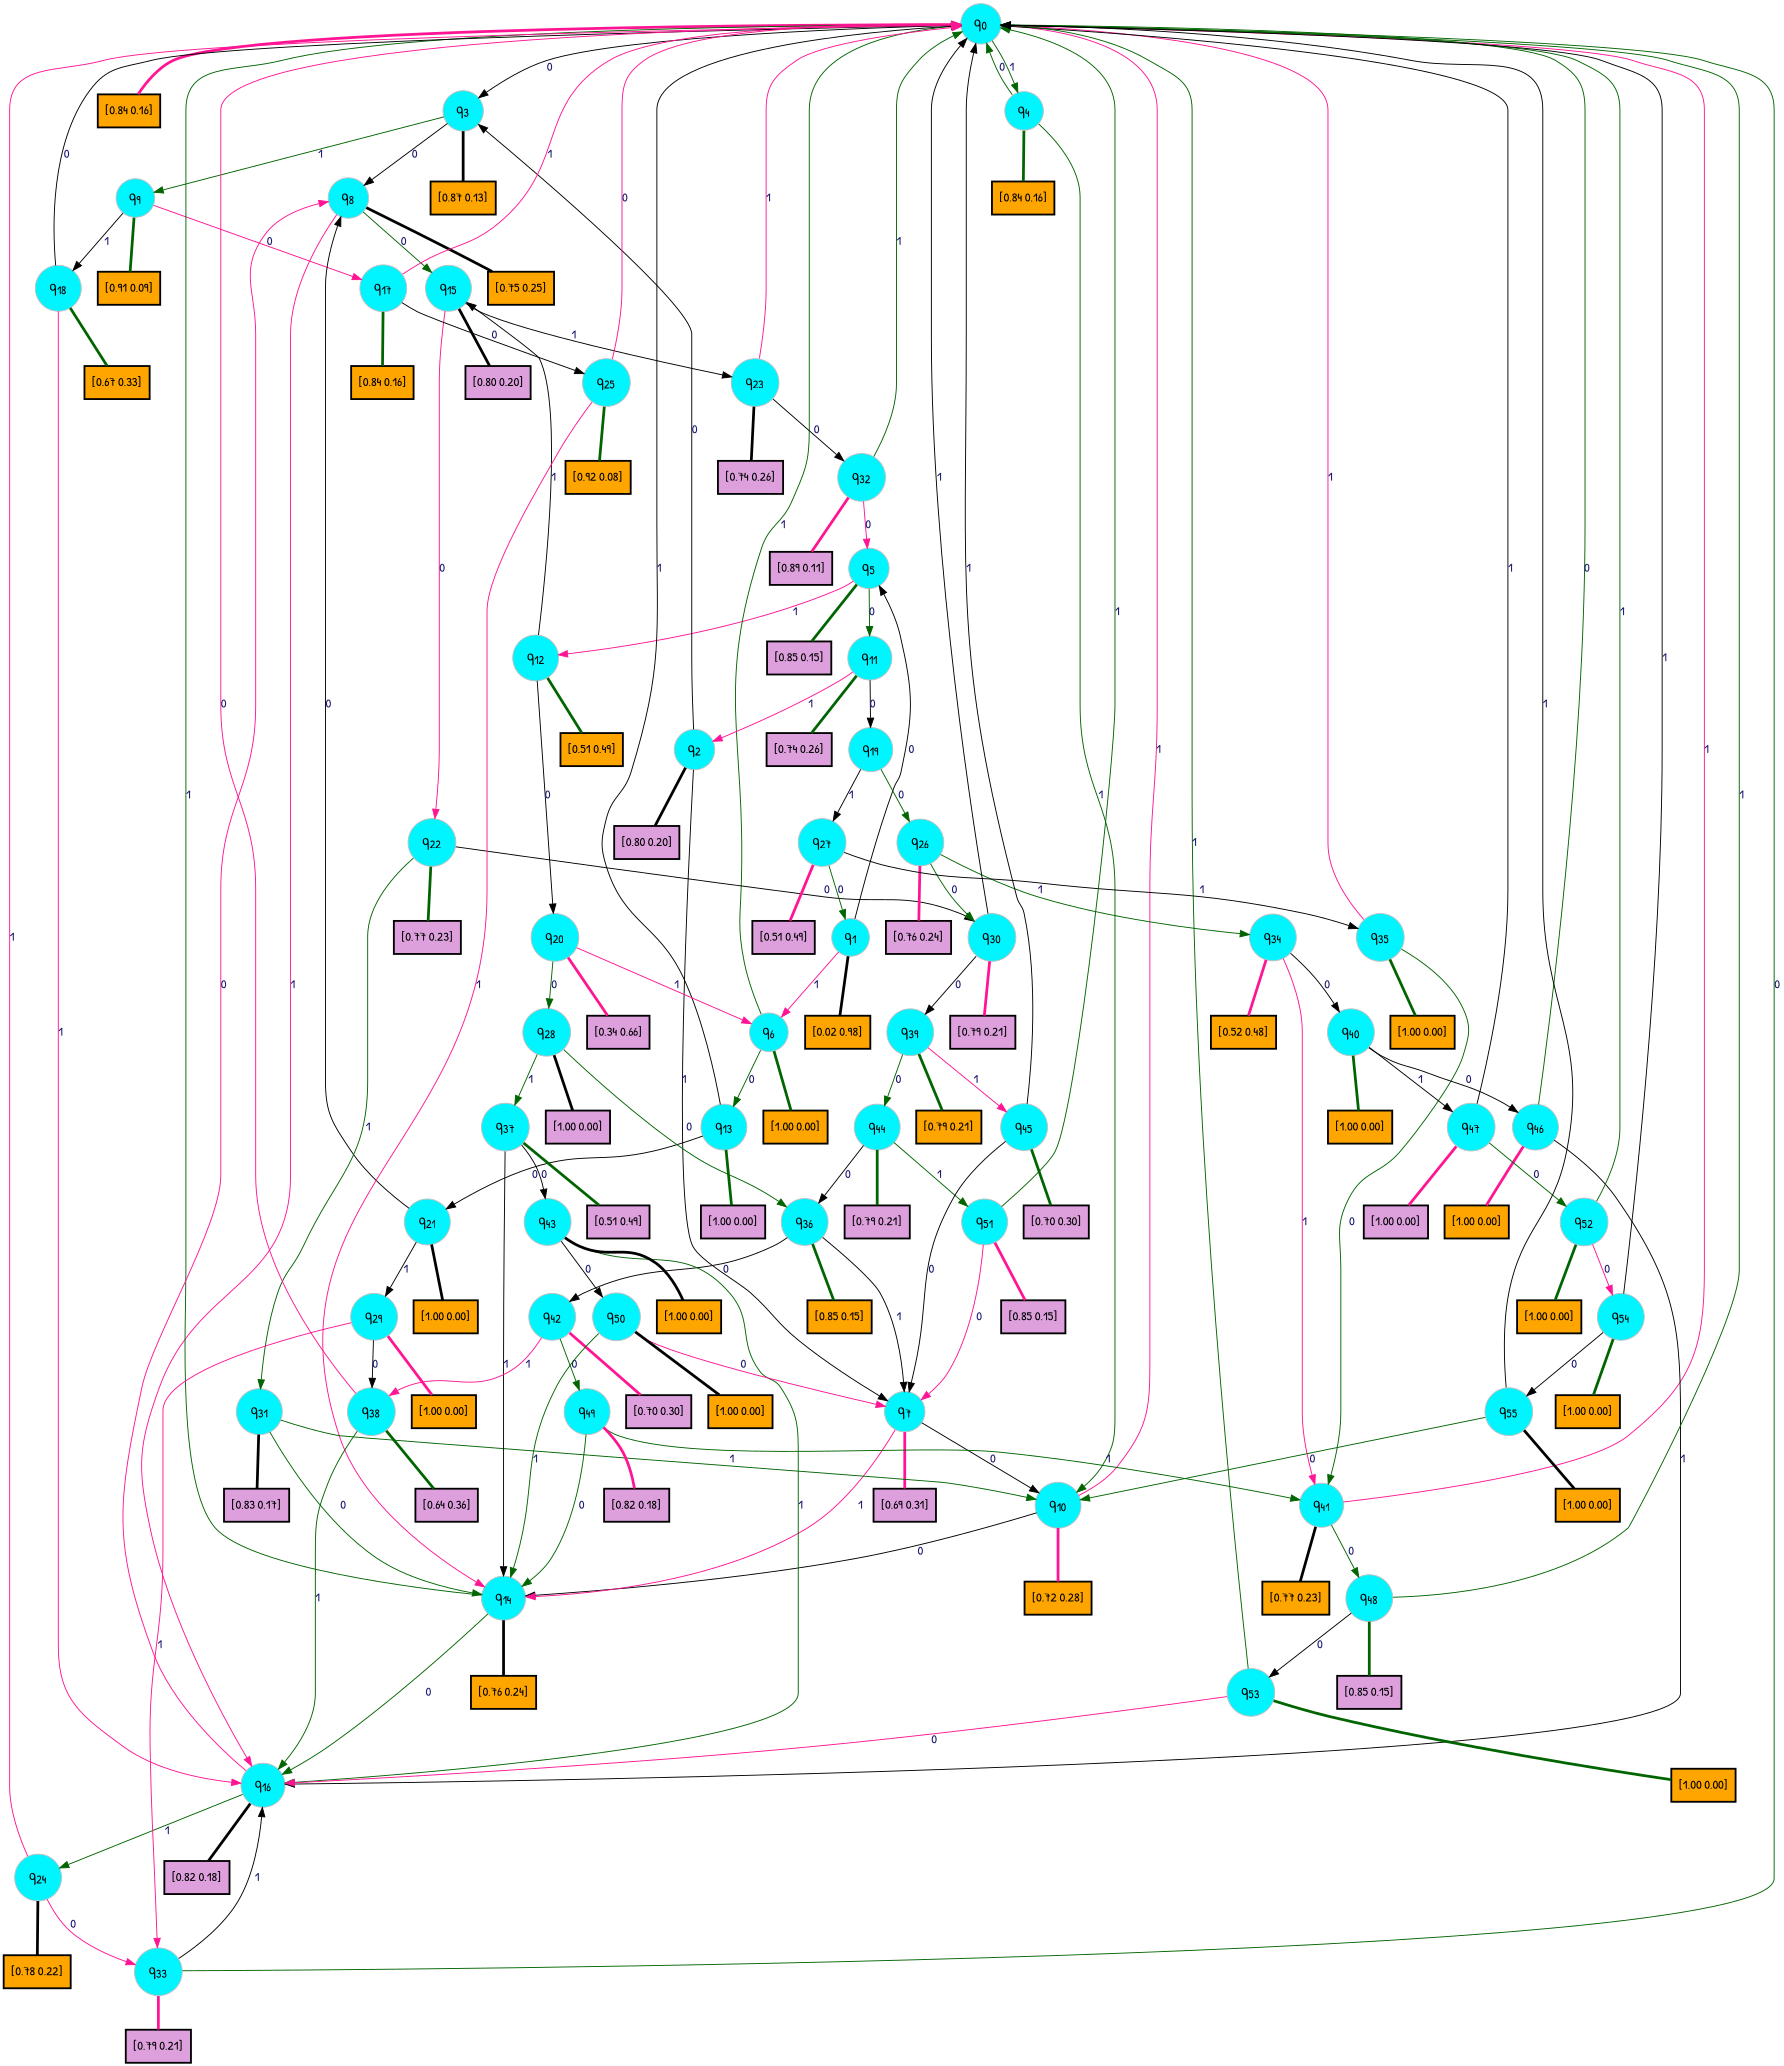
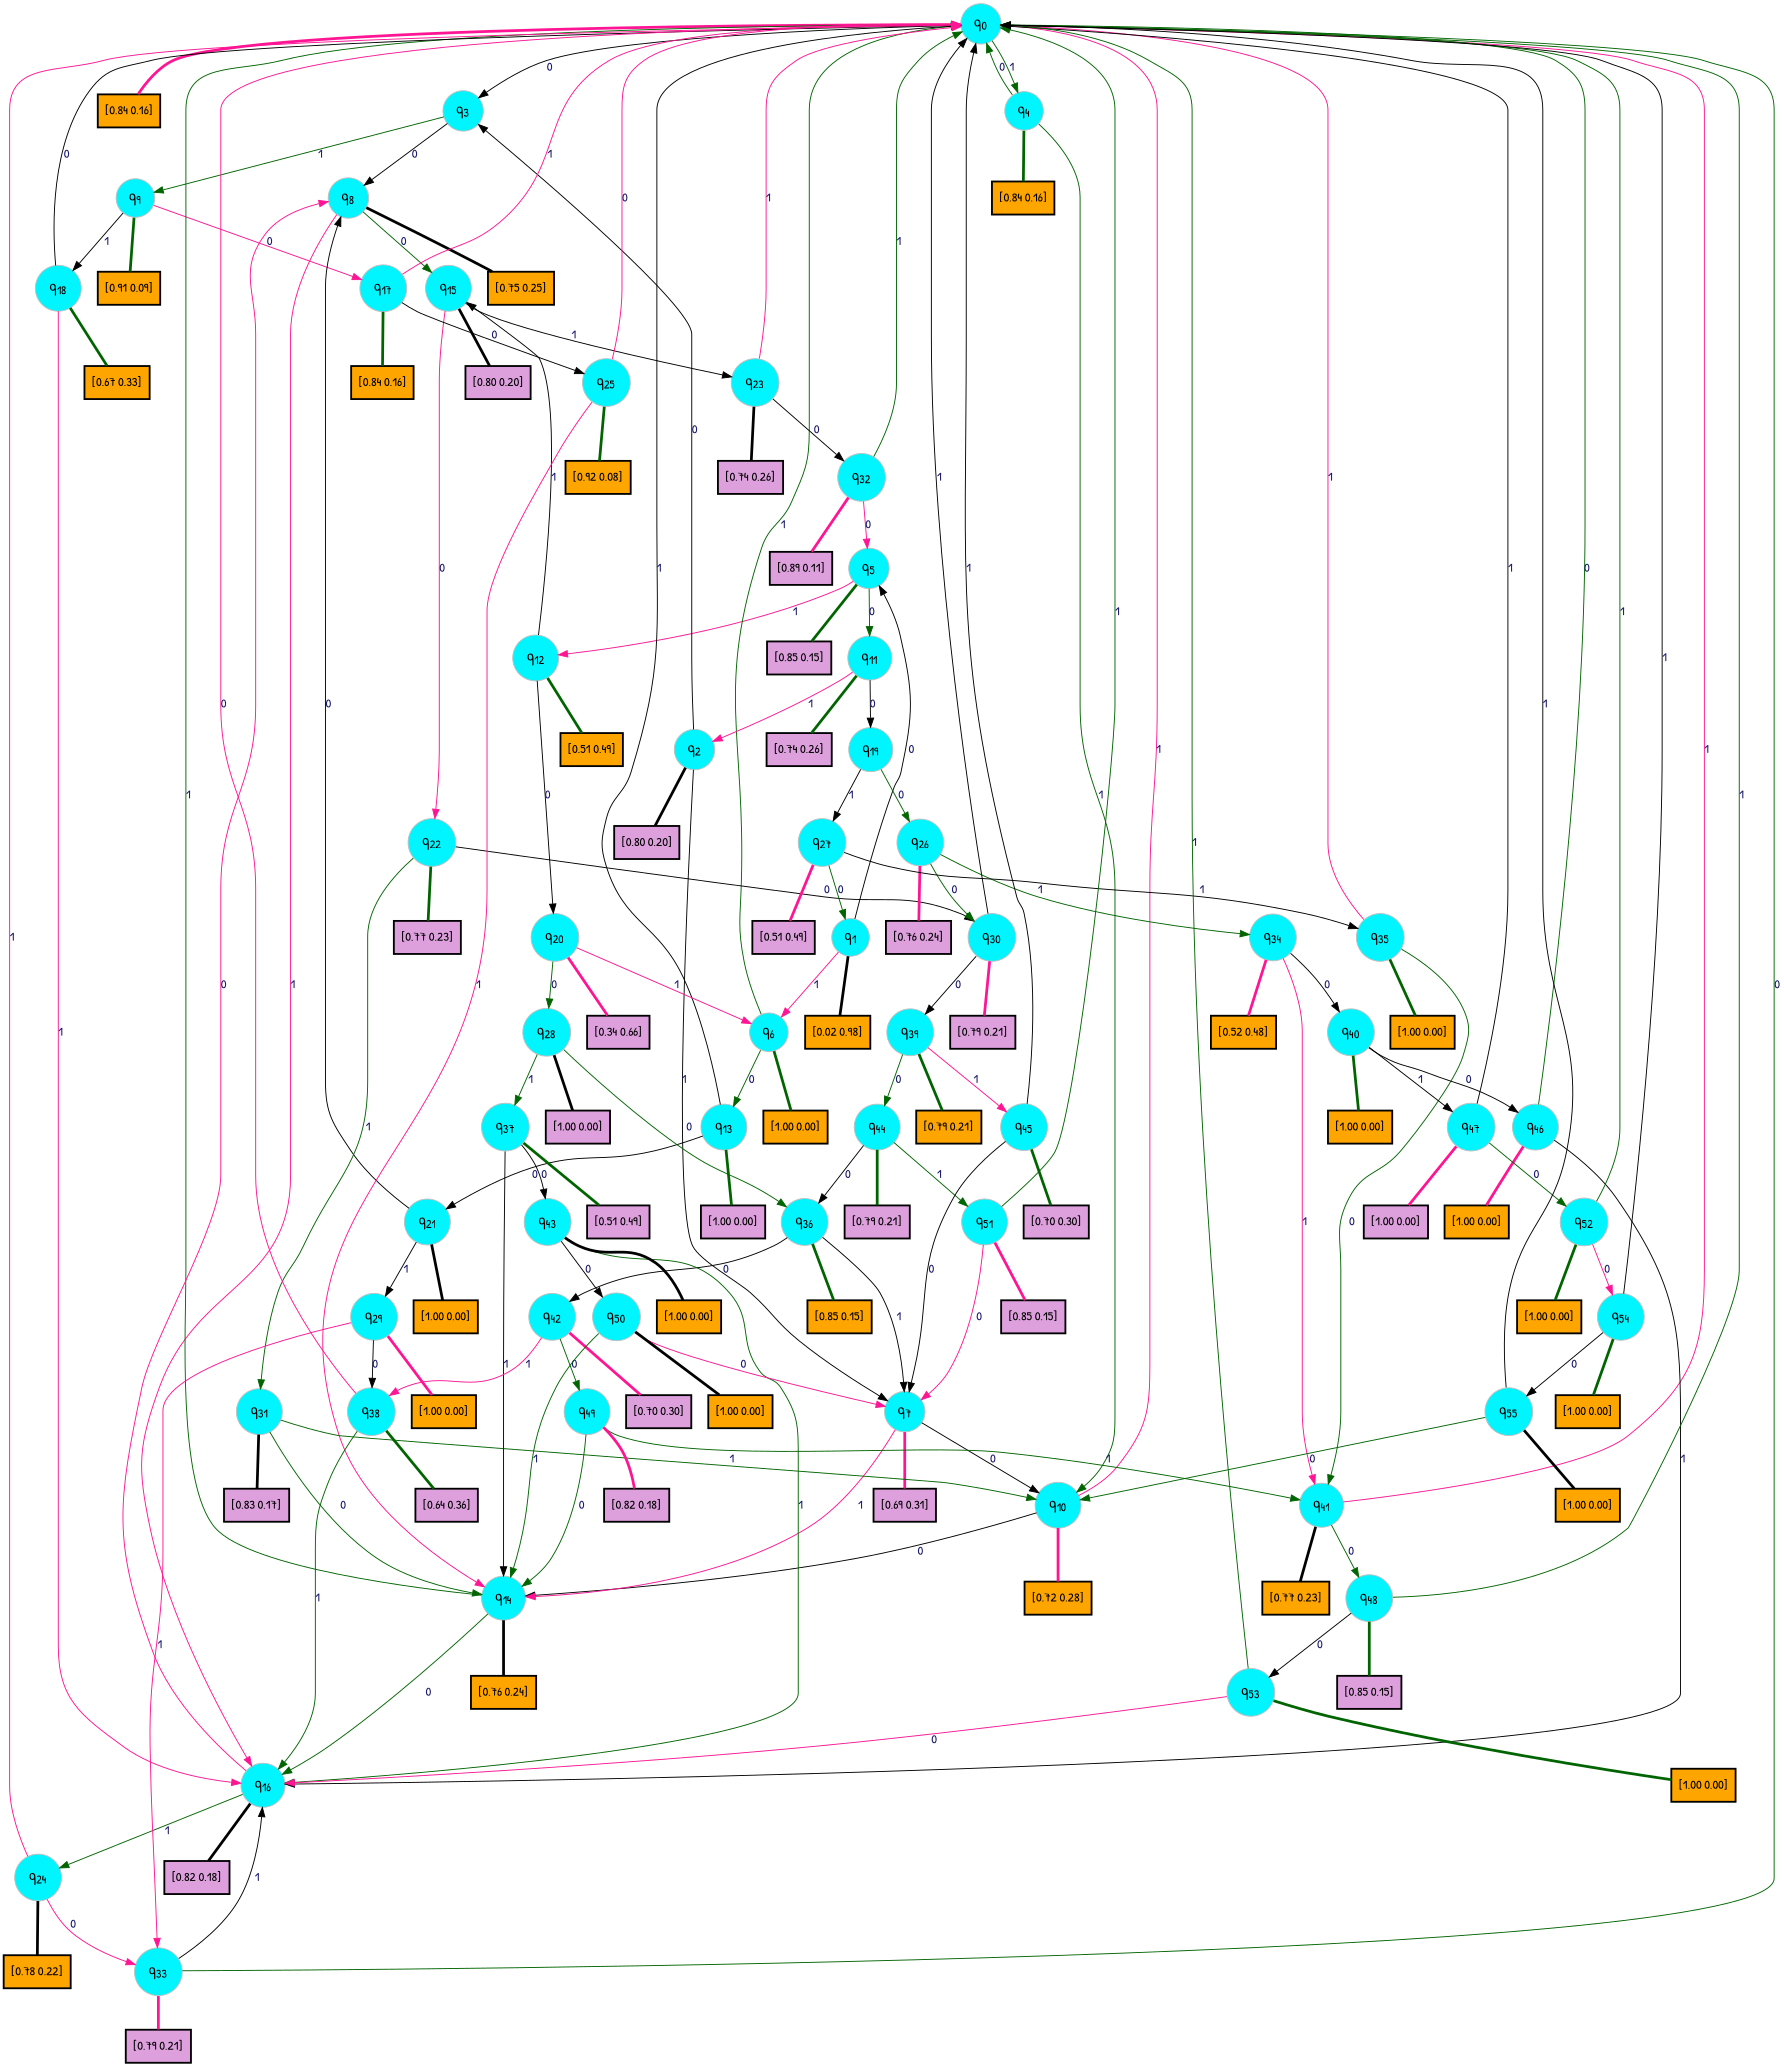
node "[0.87 0.13]": removed
